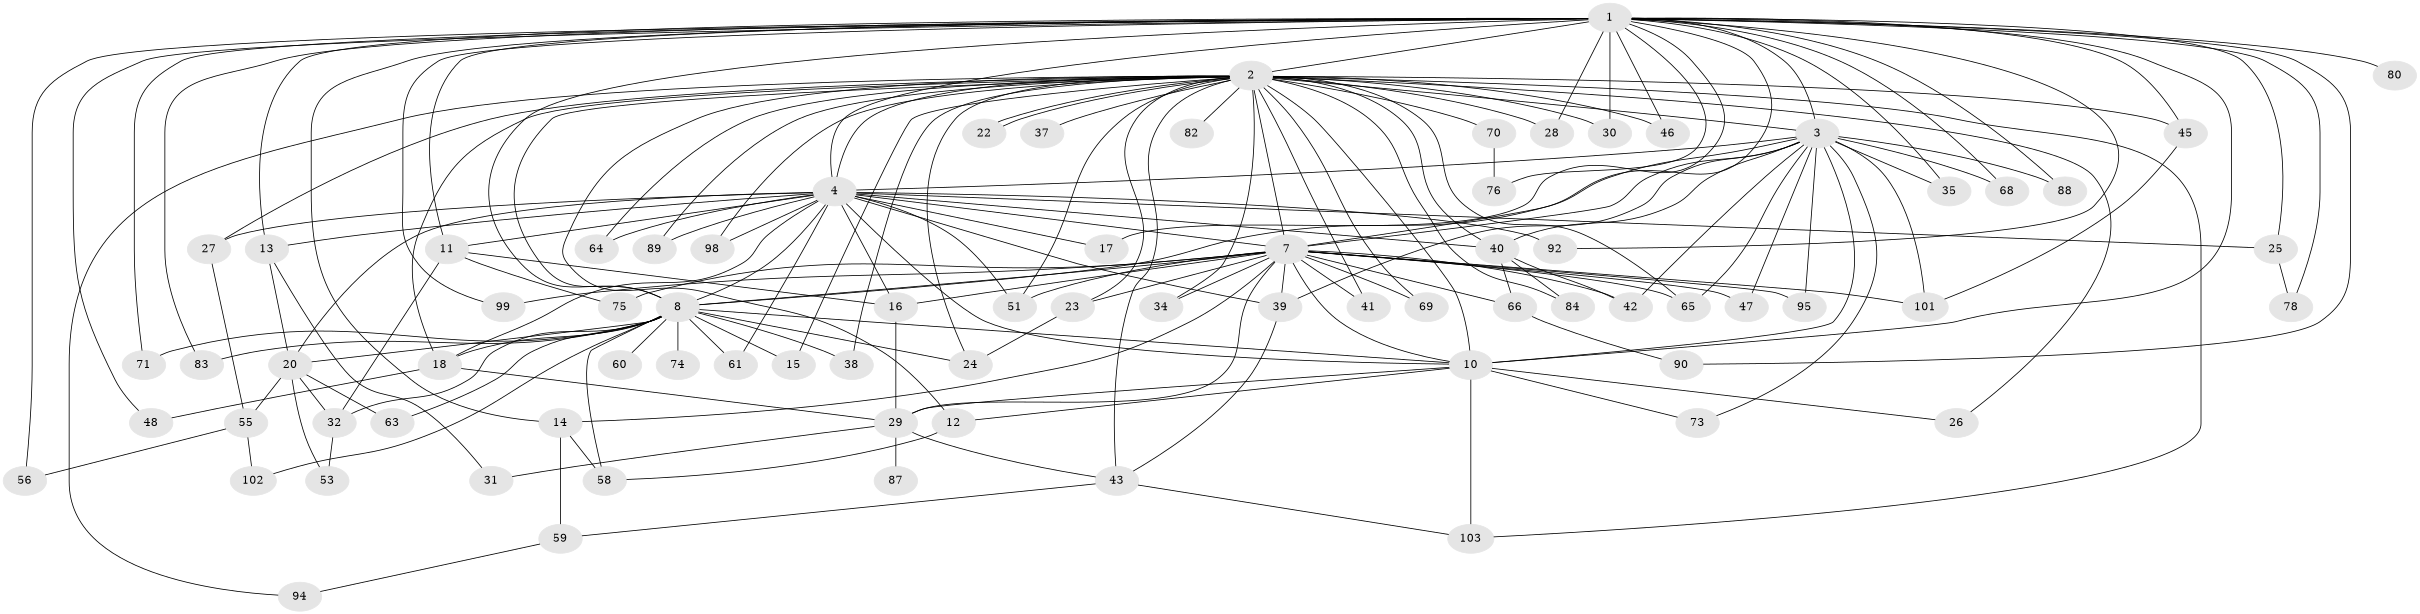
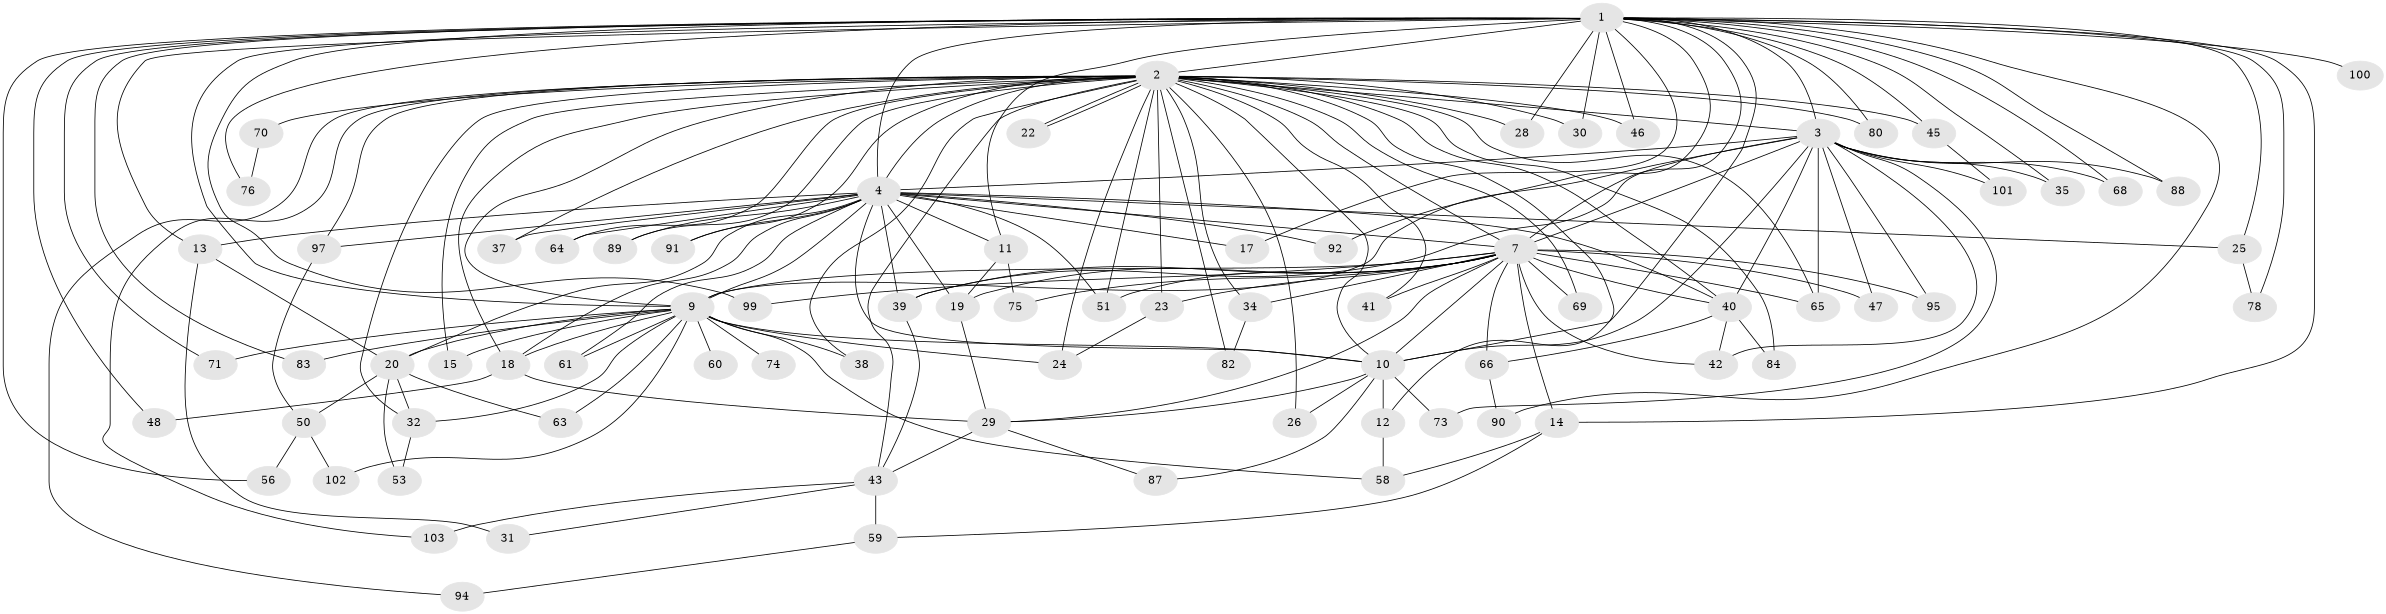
node "100": added
edge "2" -- "80": added
edge "4" -- "37": added
node "27": label "27" -> "97"
node "98": label "98" -> "91"
edge "7" -- "101": now "7" -- "40"
node "8": label "8" -> "9"
node "16": label "16" -> "19"
edge "11" -- "32": now "2" -- "32"
edge "34" -- "82": added
node "55": label "55" -> "50"
edge "29" -- "31": now "43" -- "31"
edge "10" -- "103": now "10" -- "87"
